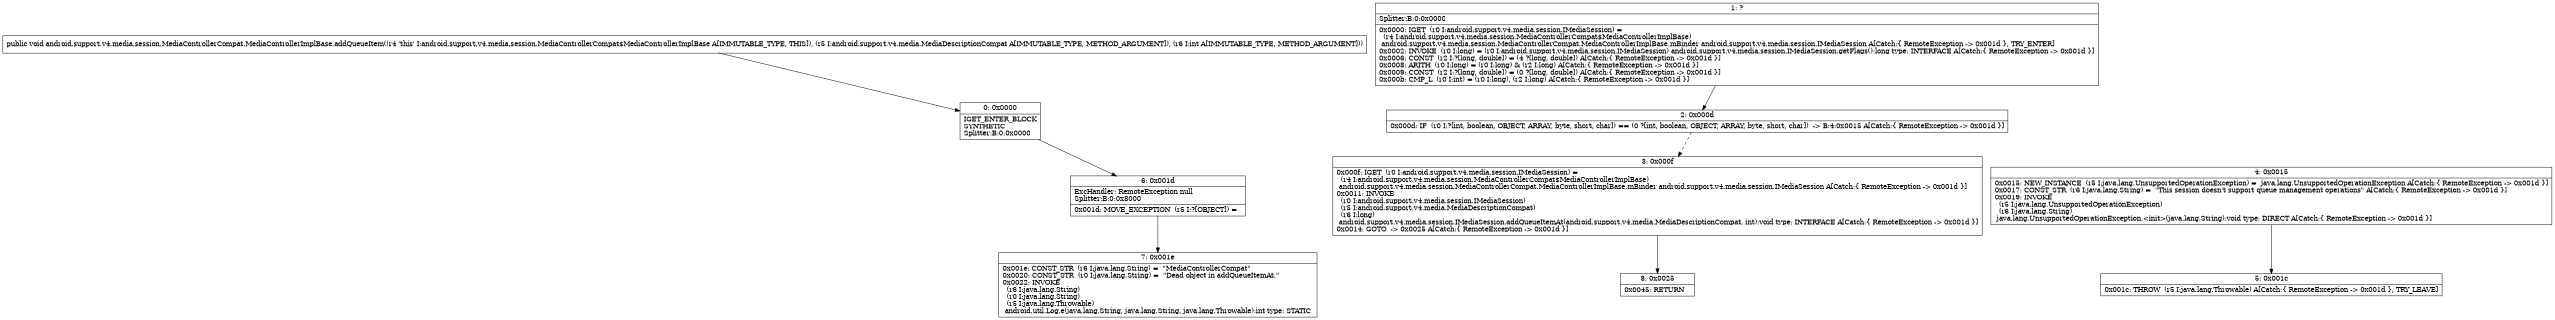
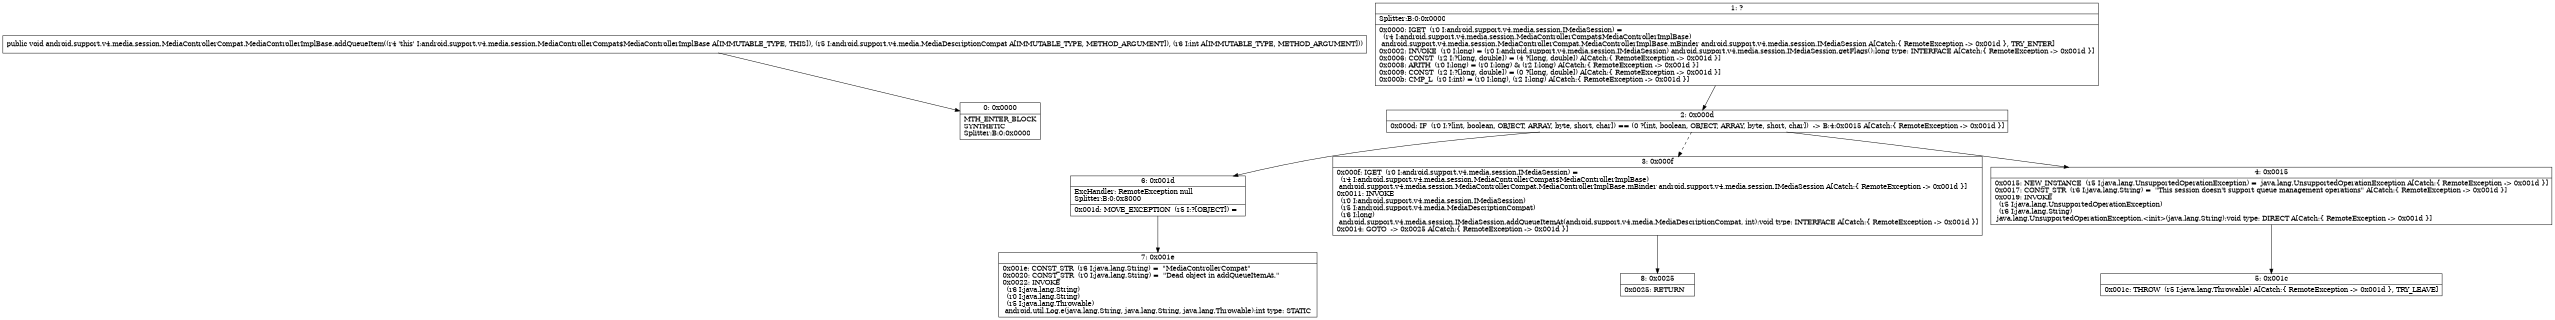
node "0: 0x0000": text "IGET_ENTER_BLOCK" -> "MTH_ENTER_BLOCK"
edge "2: 0x000d" -> "4: 0x0015": added
edge "0: 0x0000" -> "6: 0x001d": now "2: 0x000d" -> "6: 0x001d"
node "8: 0x0025": text "0x0045: RETURN" -> "0x0025: RETURN"
